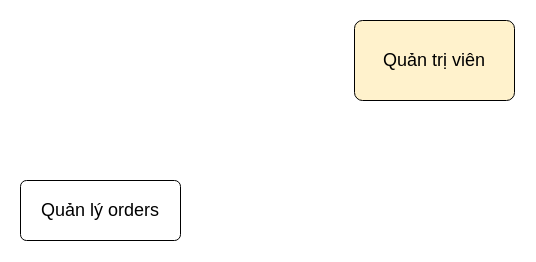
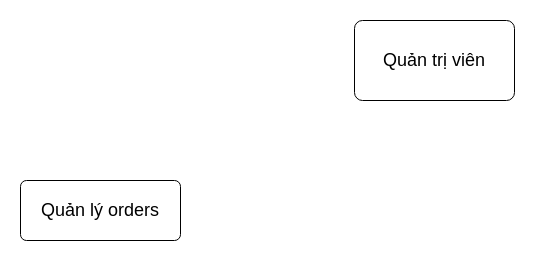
node "Quản trị viên": fillcolor #fff2cc -> #ffffff
